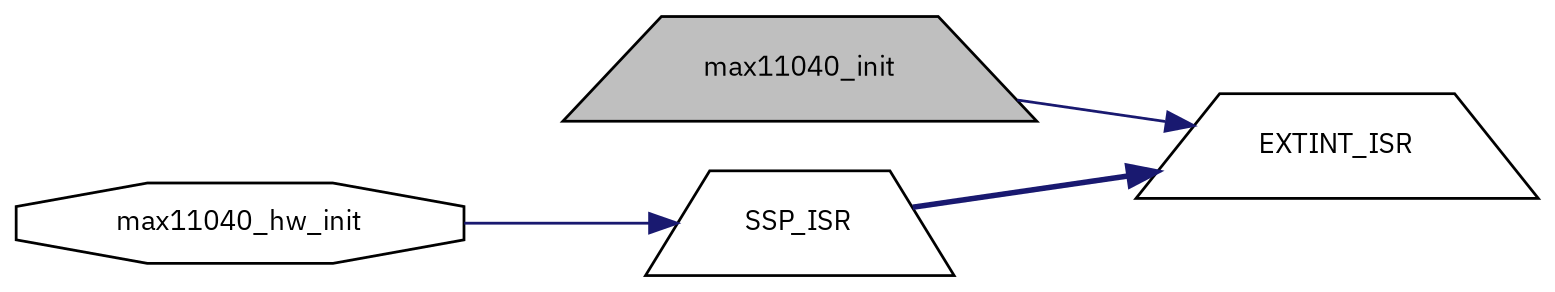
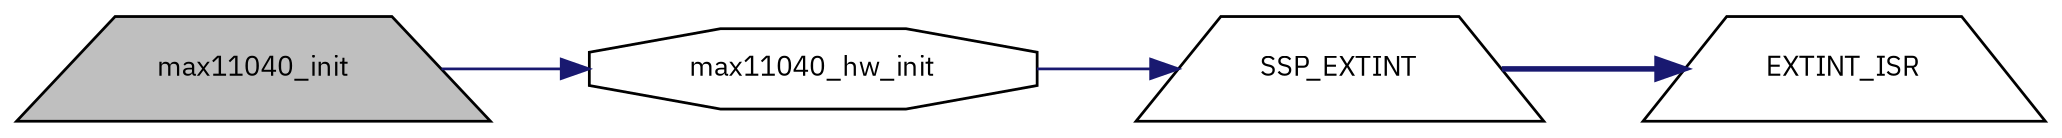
edge "max11040_init" -> "EXTINT_ISR": now "max11040_init" -> "max11040_hw_init"
node "SSP_ISR": label "SSP_ISR" -> "SSP_EXTINT"
